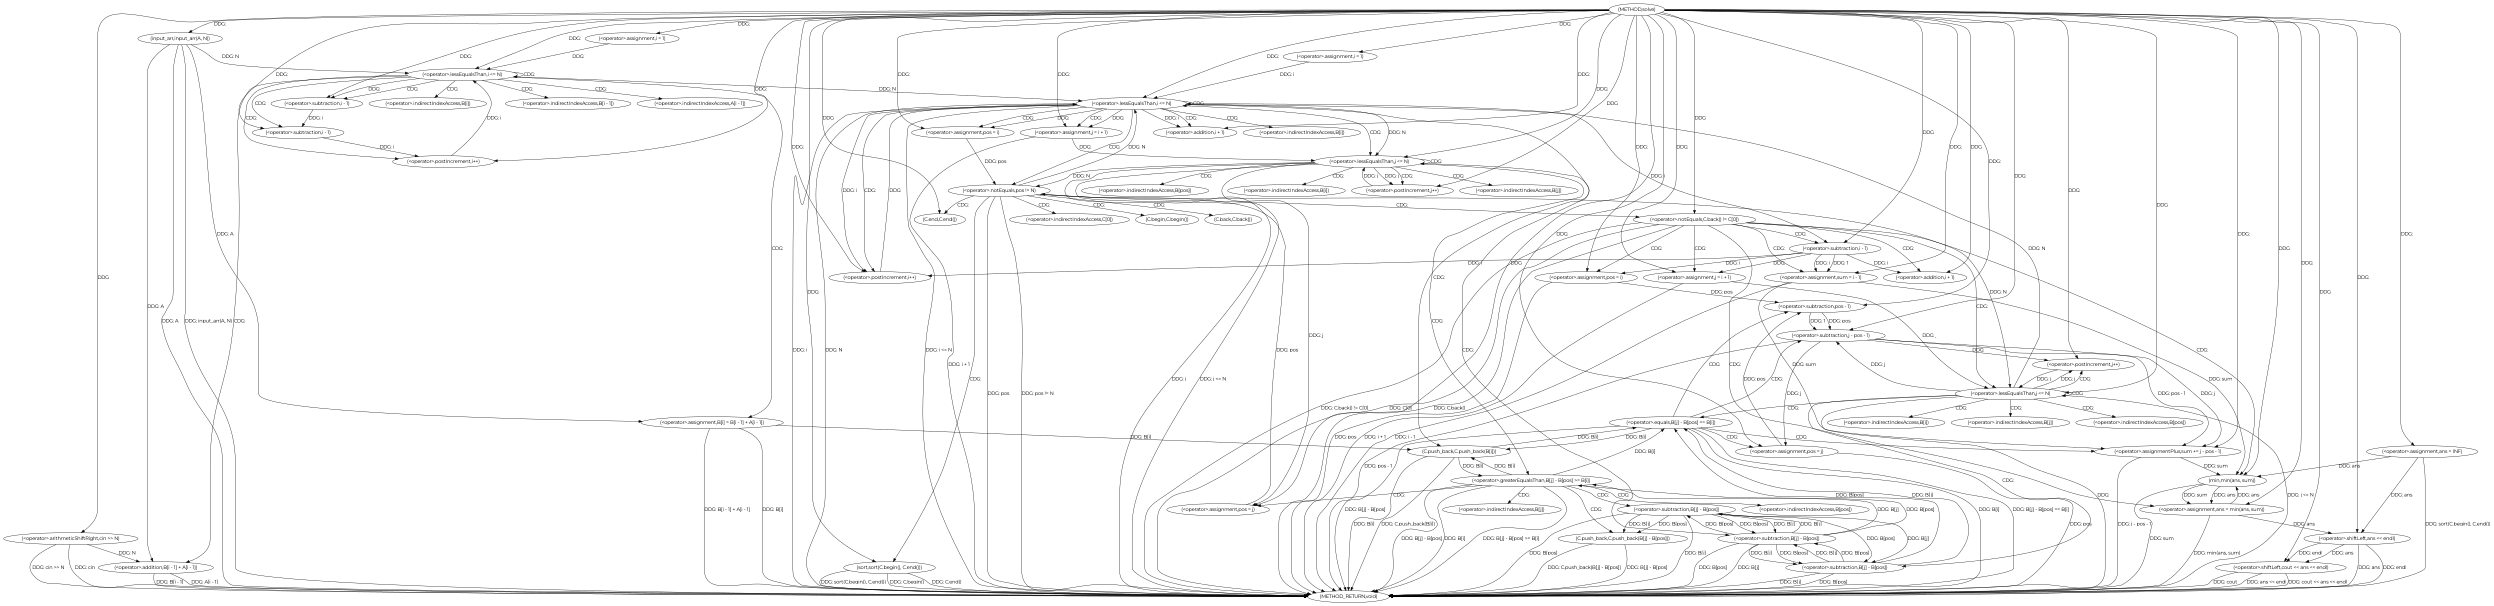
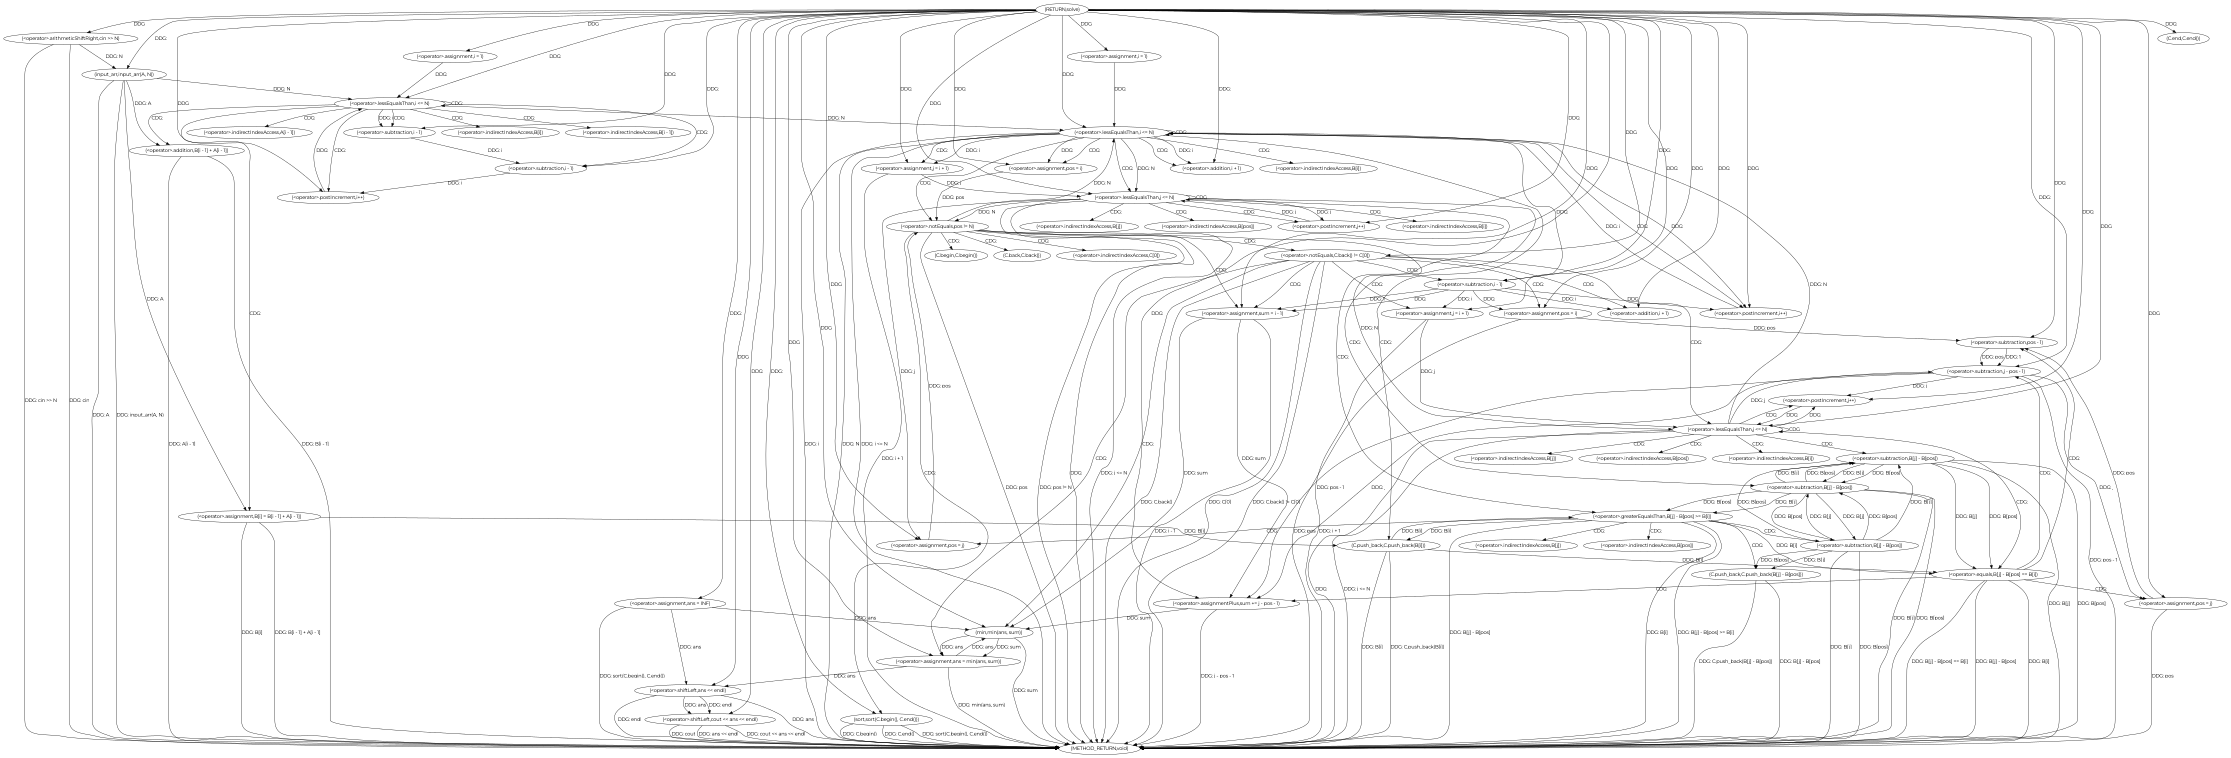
node "(METHOD,solve)": label "(METHOD,solve)" -> "(RETURN,solve)"
edge "(<operator>.notEquals,pos != N)" -> "(C.end,C.end())": now "(<operator>.notEquals,pos != N)" -> "(<operator>.assignment,sum = i - 1)"
edge "(<operator>.equals,B[j] - B[pos] == B[i])" -> "(C.push_back,C.push_back(B[i]))": removed, label "DDG: B[i]"
edge "(<operator>.arithmeticShiftRight,cin >> N)" -> "(<operator>.addition,B[i - 1] + A[i - 1])": now "(<operator>.arithmeticShiftRight,cin >> N)" -> "(input_arr,input_arr(A, N))"
